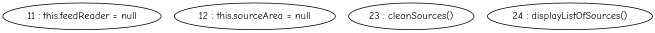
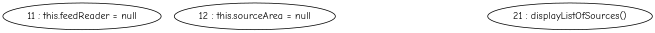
node "23 : cleanSources()": removed
node "24 : displayListOfSources()": label "24 : displayListOfSources()" -> "21 : displayListOfSources()"
